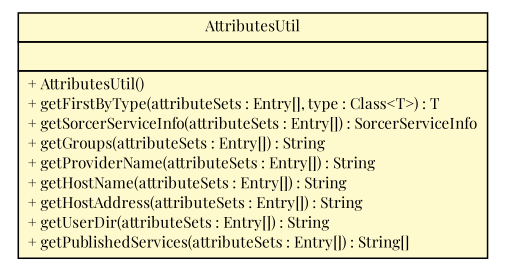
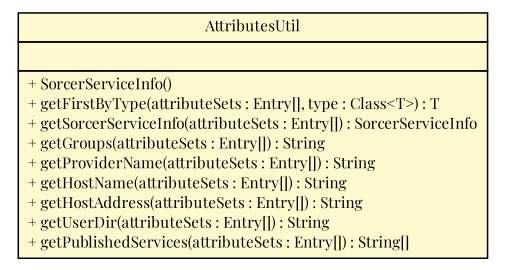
node "AttributesUtil": text "+ AttributesUtil()" -> "+ SorcerServiceInfo()"
